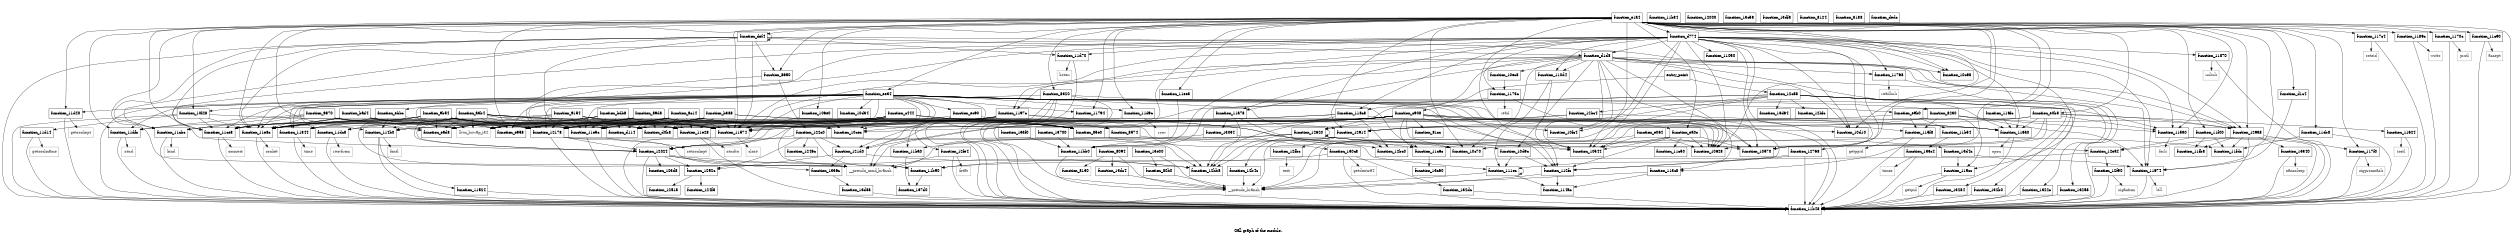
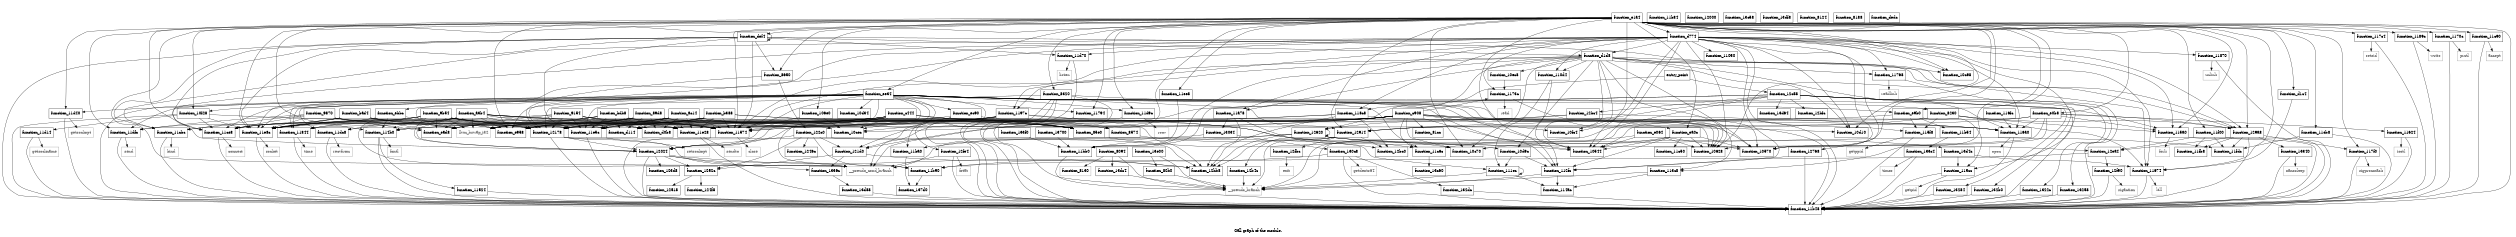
edge "function_1173c" -> "function_c908": reversed
edge "function_12768" -> "function_111ec": removed
